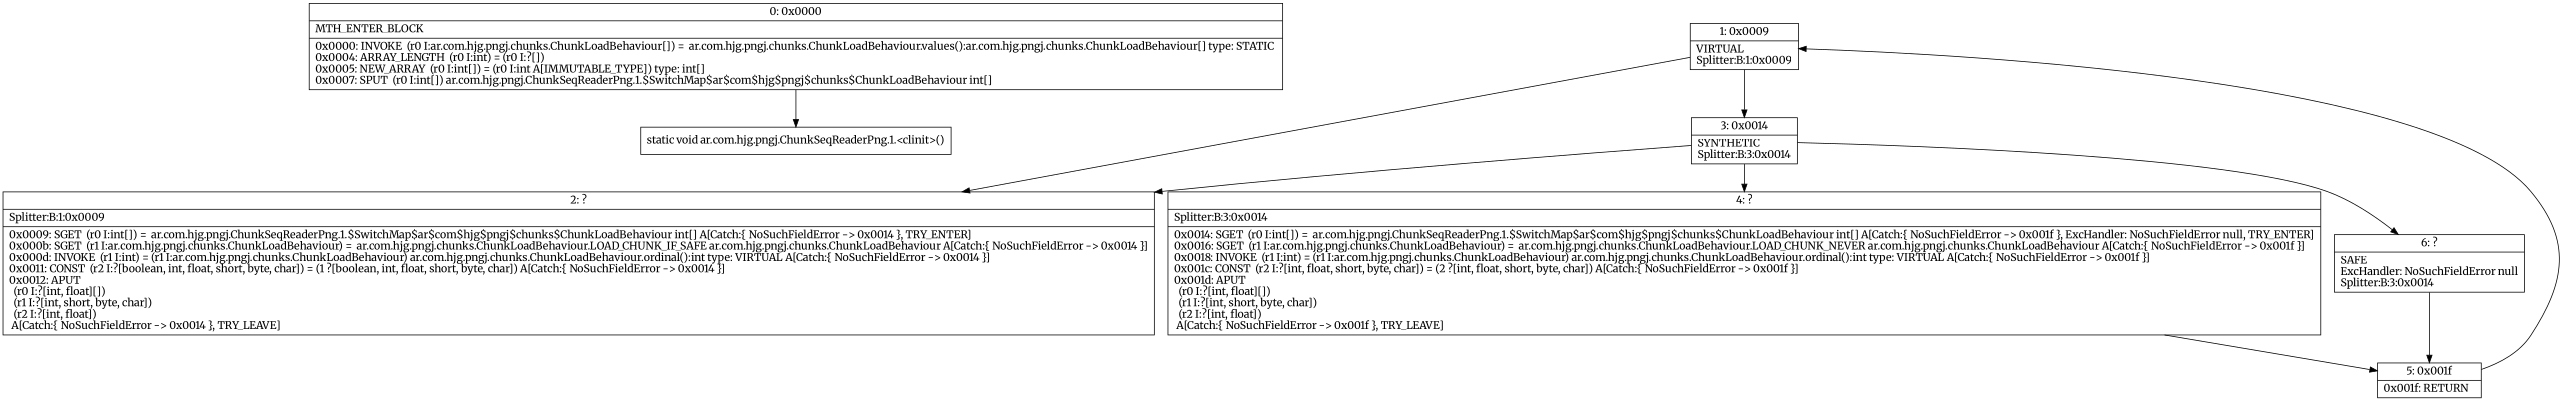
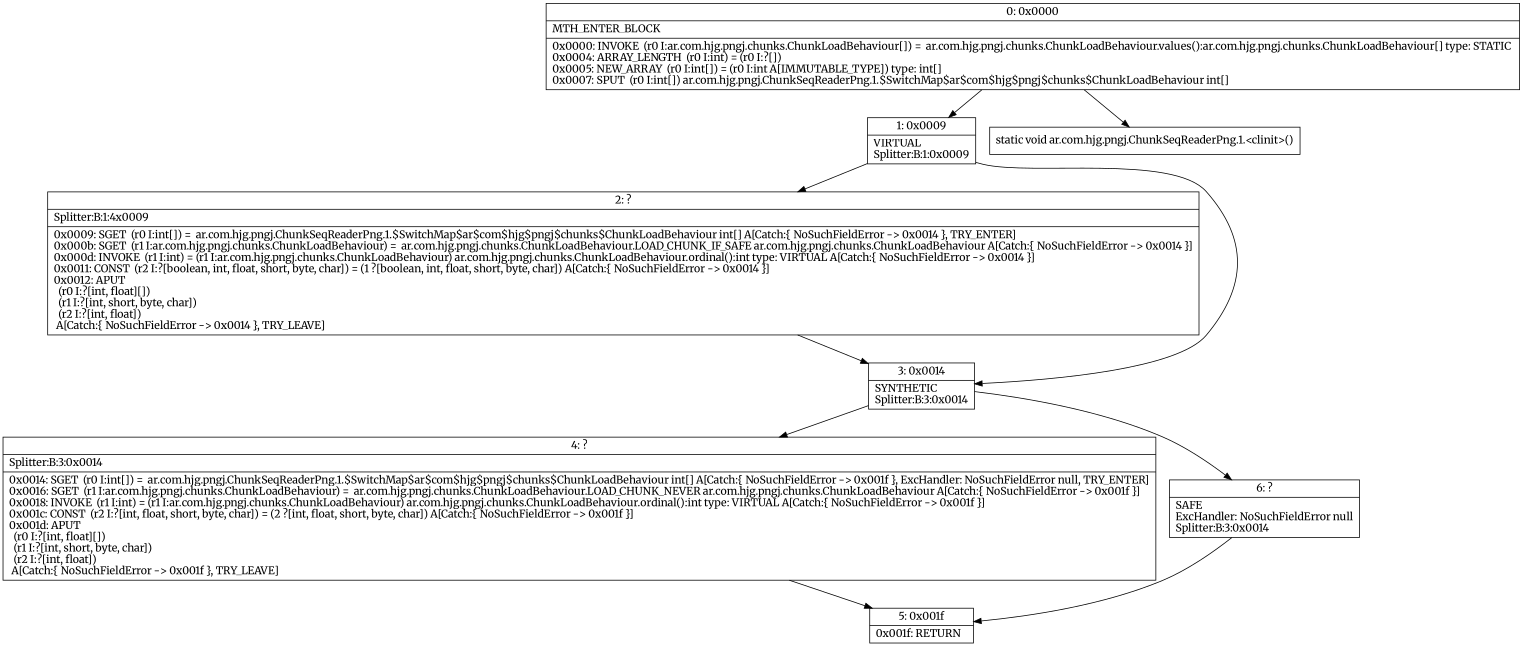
edge "5: 0x001f" -> "1: 0x0009": now "0: 0x0000" -> "1: 0x0009"
edge "3: 0x0014" -> "2: ?": reversed
node "2: ?": text "Splitter:B:1:0x0009" -> "Splitter:B:1:4x0009"
